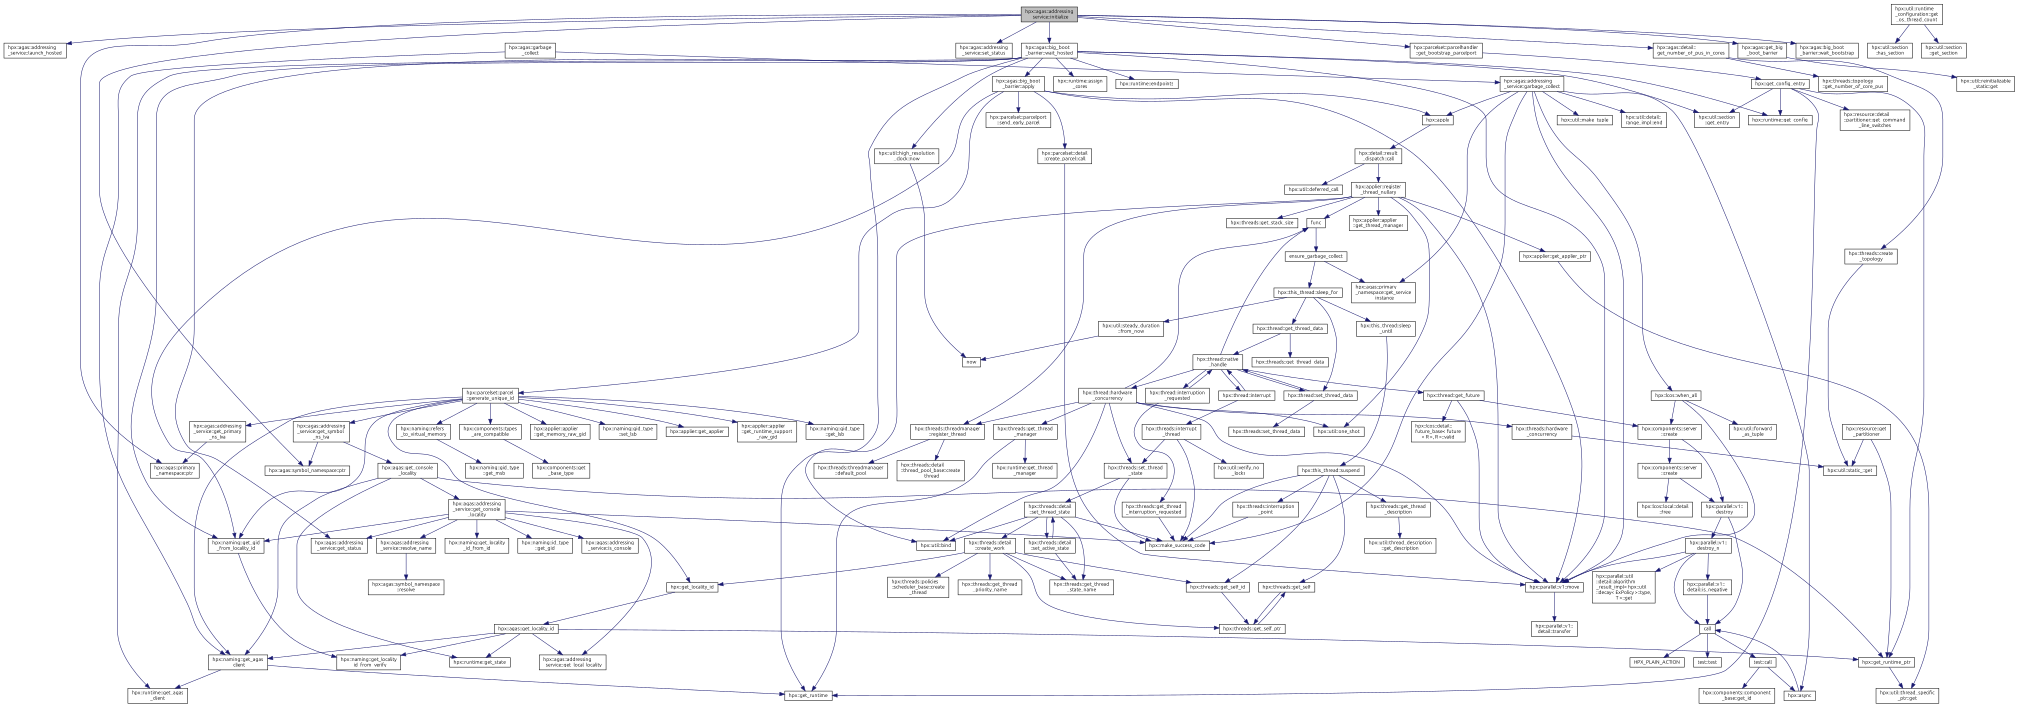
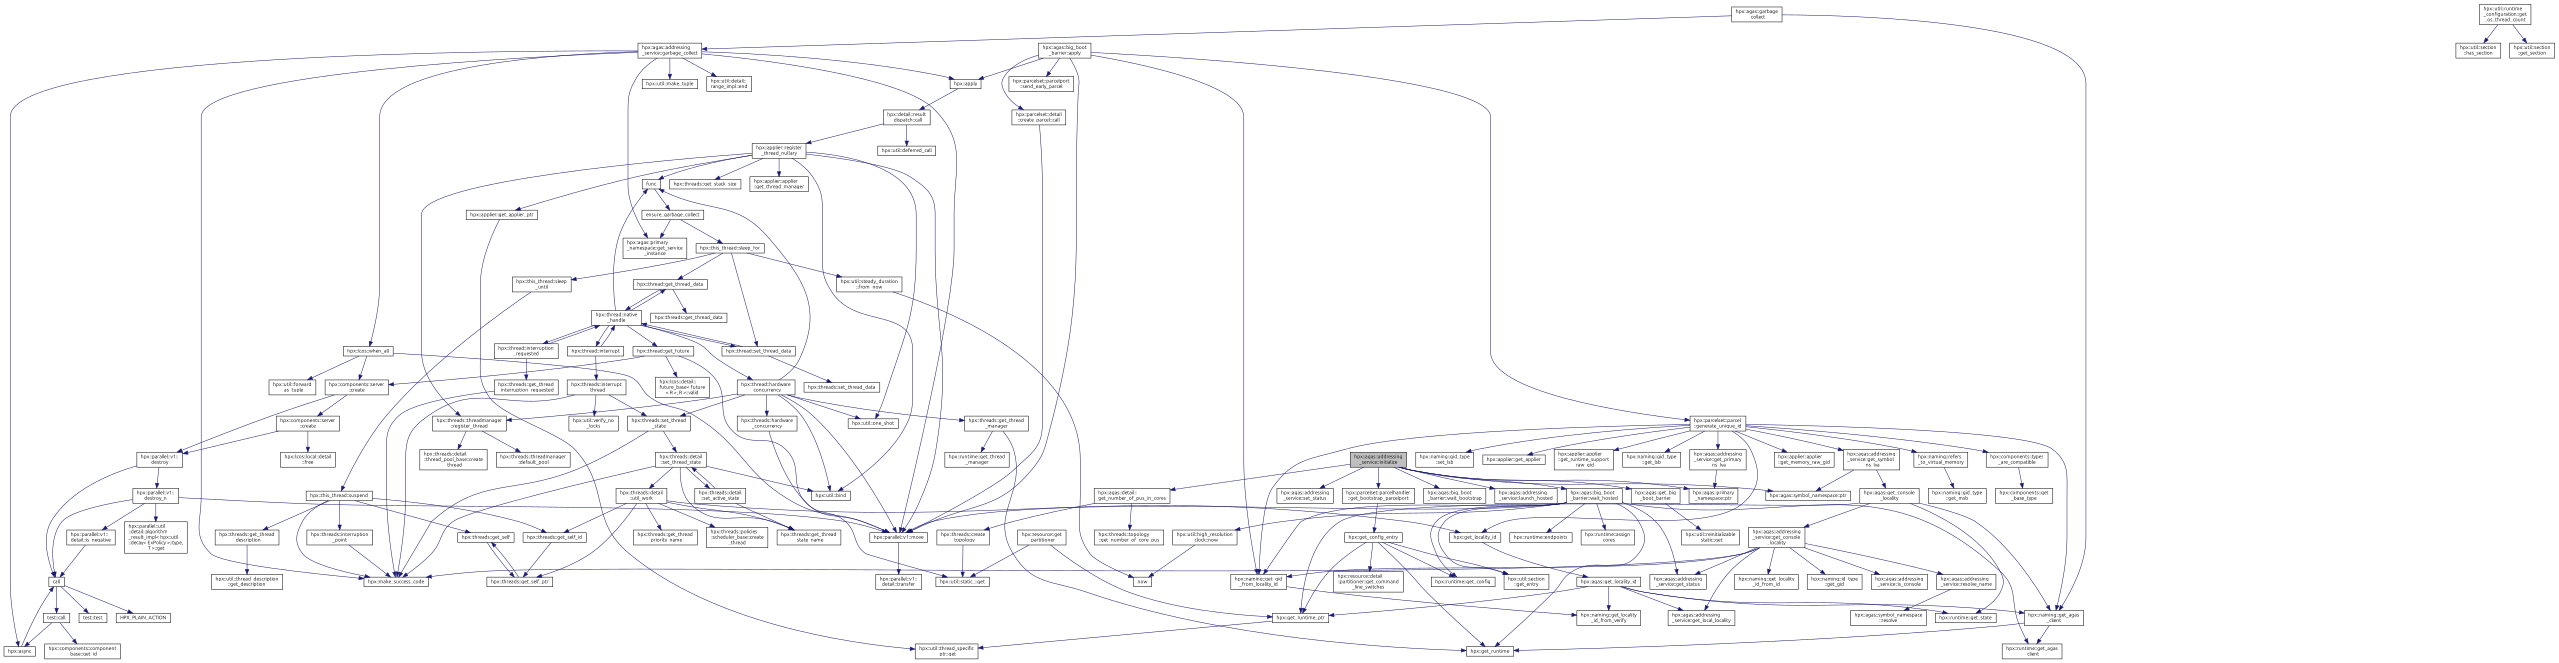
edge "hpx::agas::big_boot _barrier::wait_hosted" -> "hpx::agas::big_boot _barrier::apply": removed
edge "hpx::thread::native _handle" -> "hpx::thread::get_thread_data": added
node "hpx::threads::detail ::create_work": label "hpx::threads::detail ::create_work" -> "hpx::threads::detail ::util_work"
